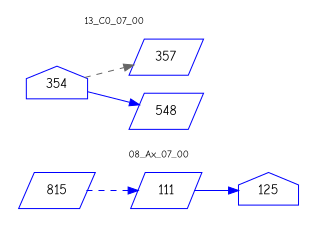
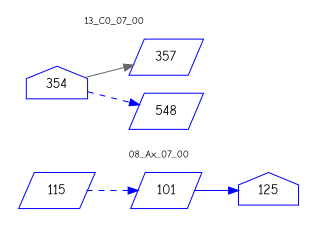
edge "354" -> "357": style dashed -> solid
edge "354" -> "548": style solid -> dashed
node "815": label "815" -> "115"
node "111": label "111" -> "101"
